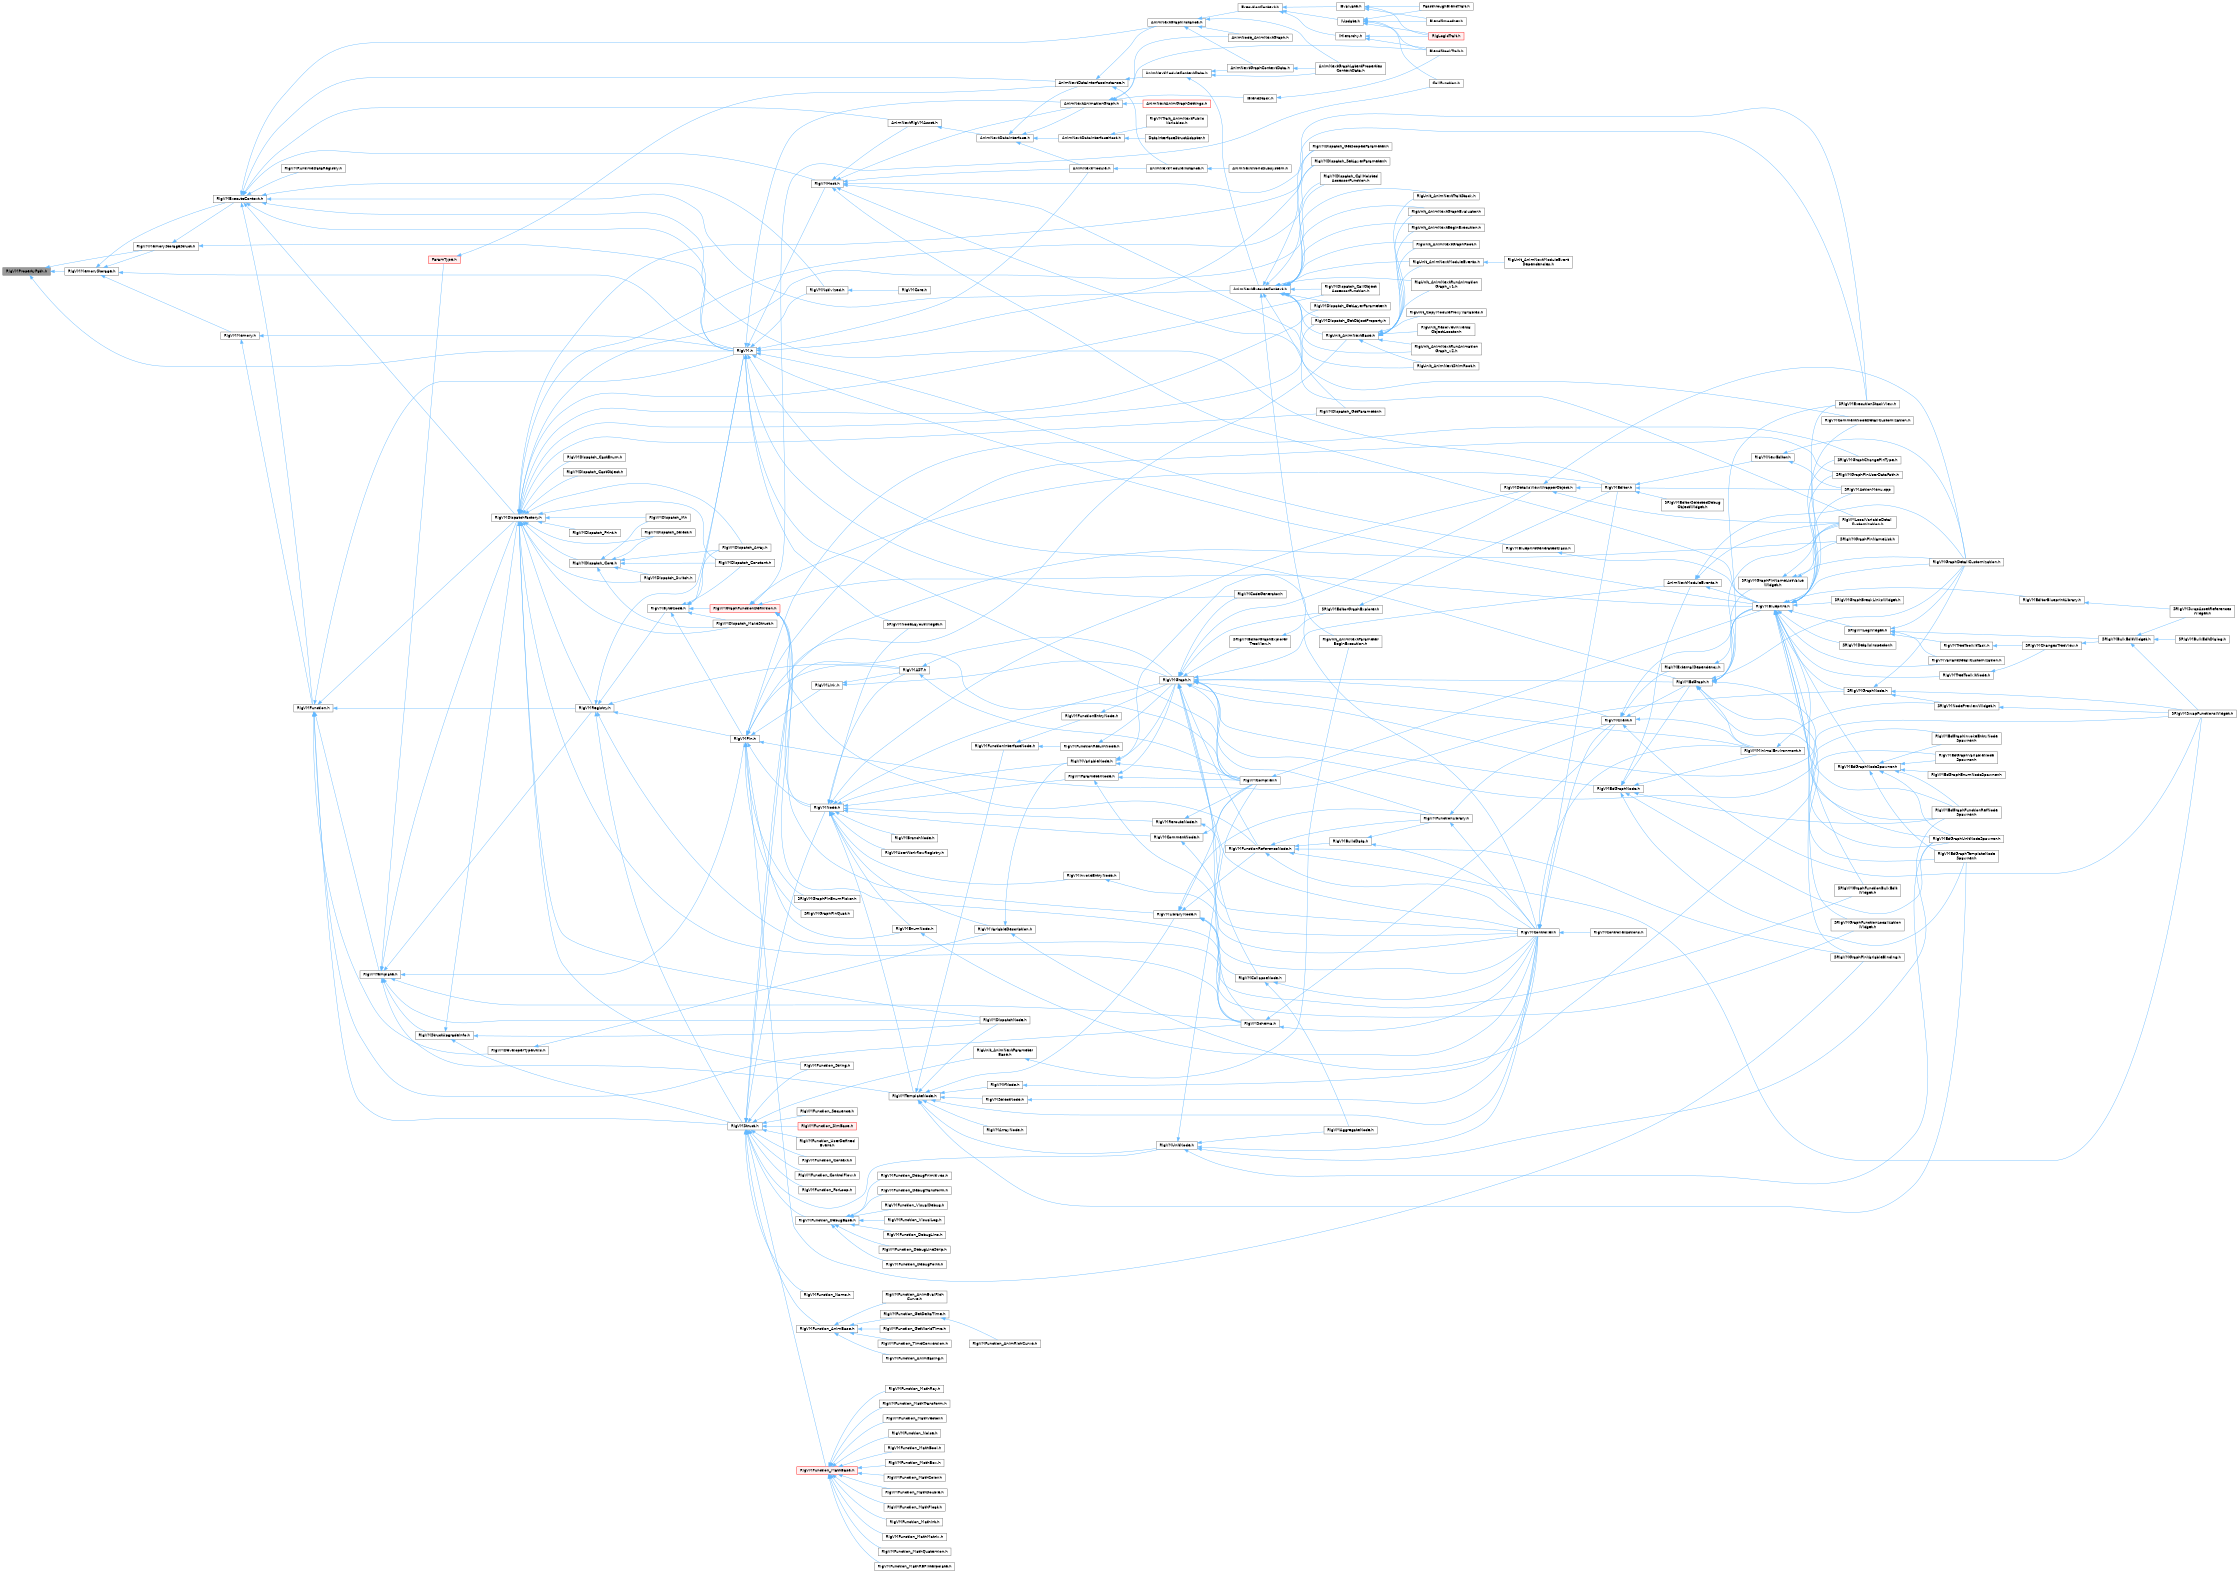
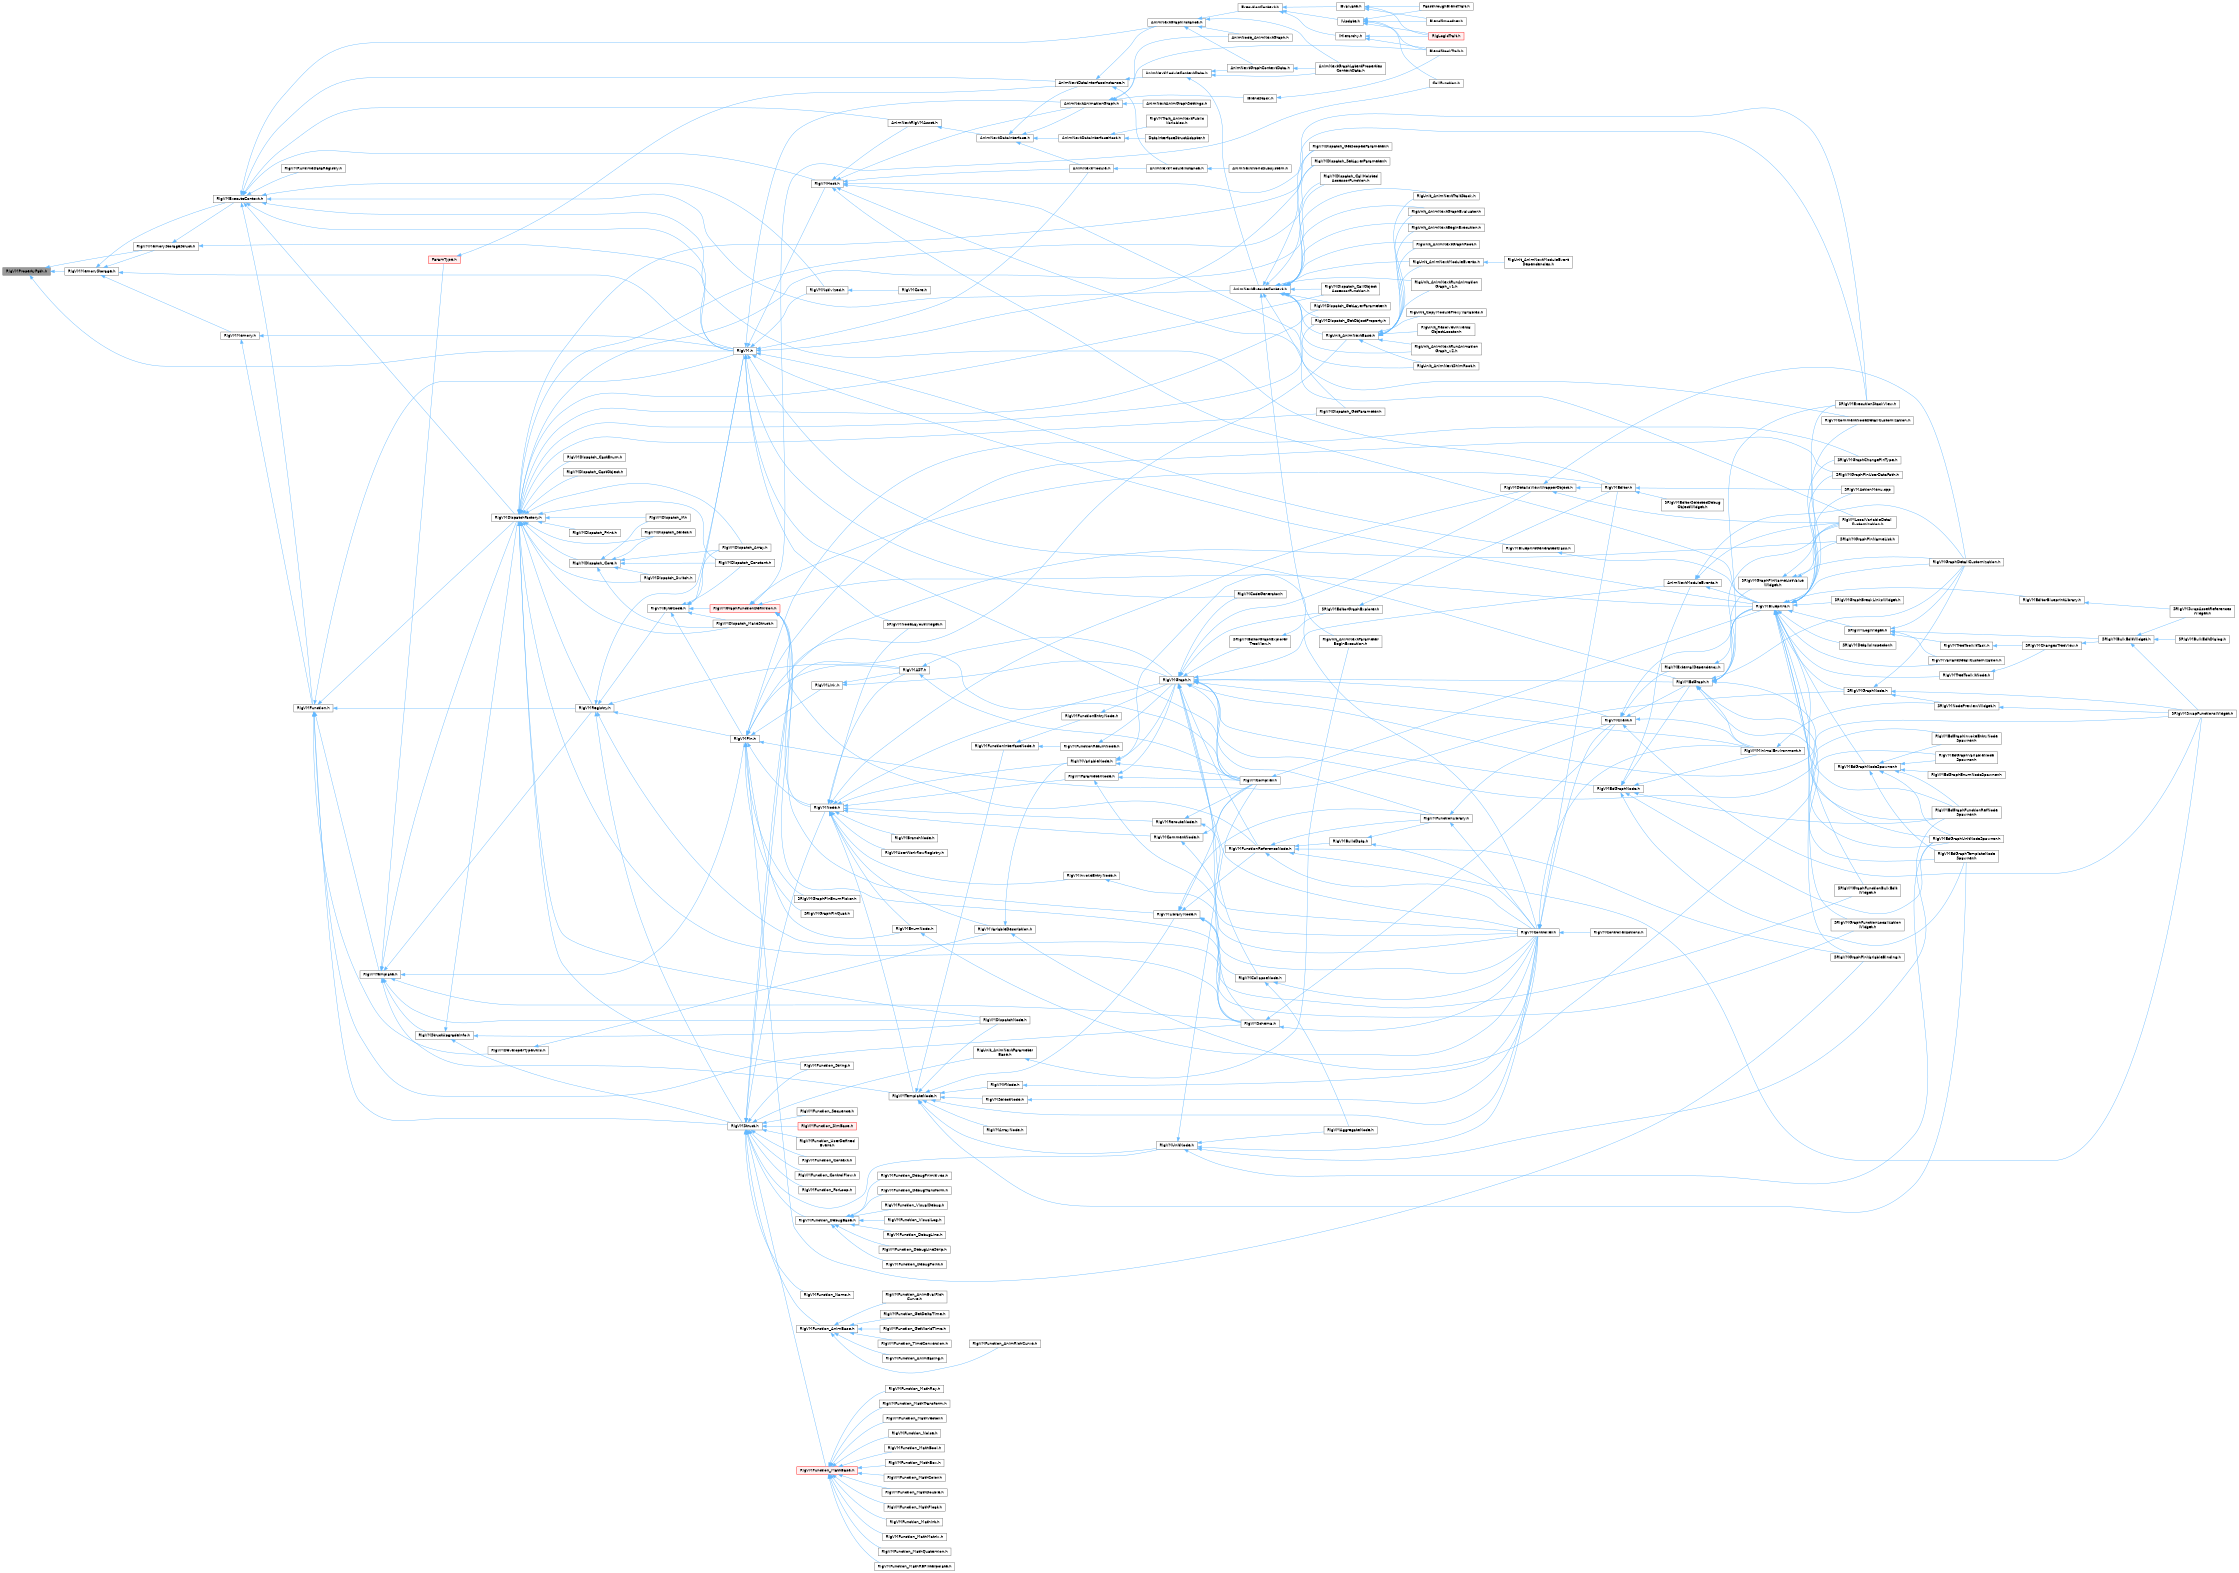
node "AnimNextAnimGraphSettings.h": color red -> grey40
node "RigVMNewEditor.h": removed
edge "RigVMFunction_AnimRichCurve.h" -> "RigVMFunction_GetDeltaTime.h": now "RigVMFunction_AnimRichCurve.h" -> "RigVMFunction_AnimBase.h"
